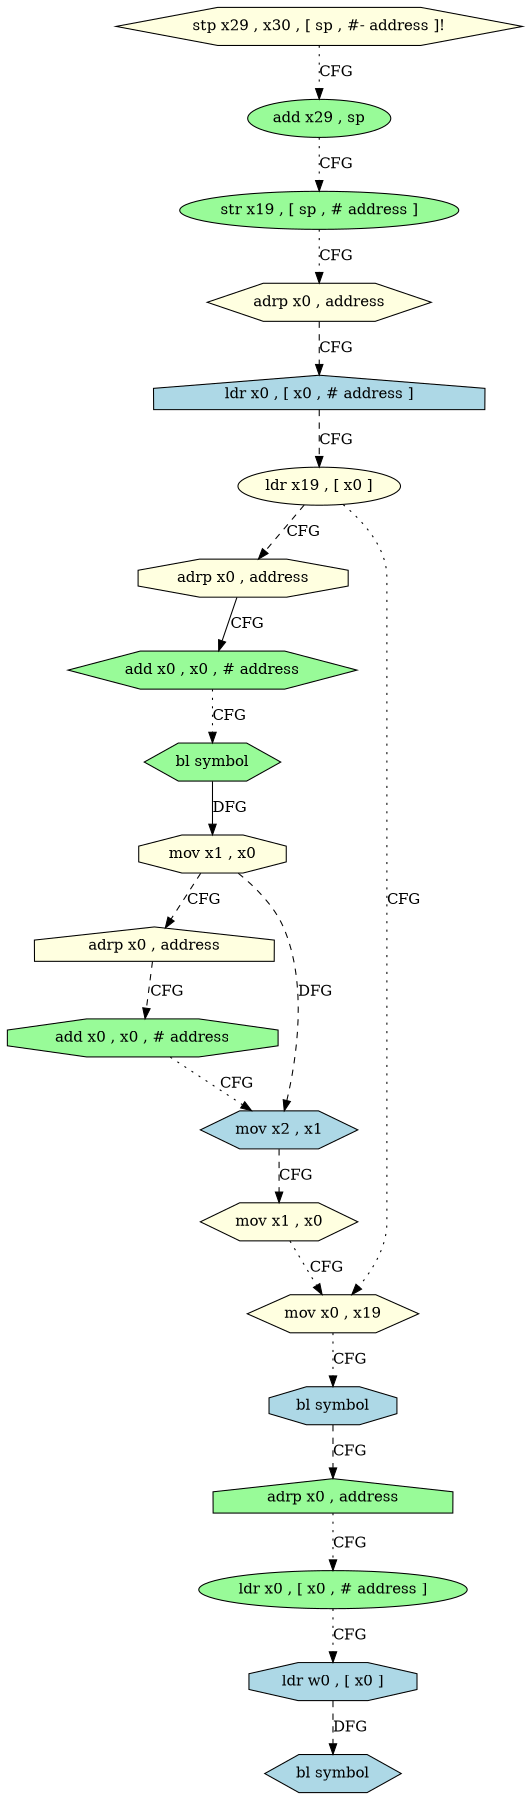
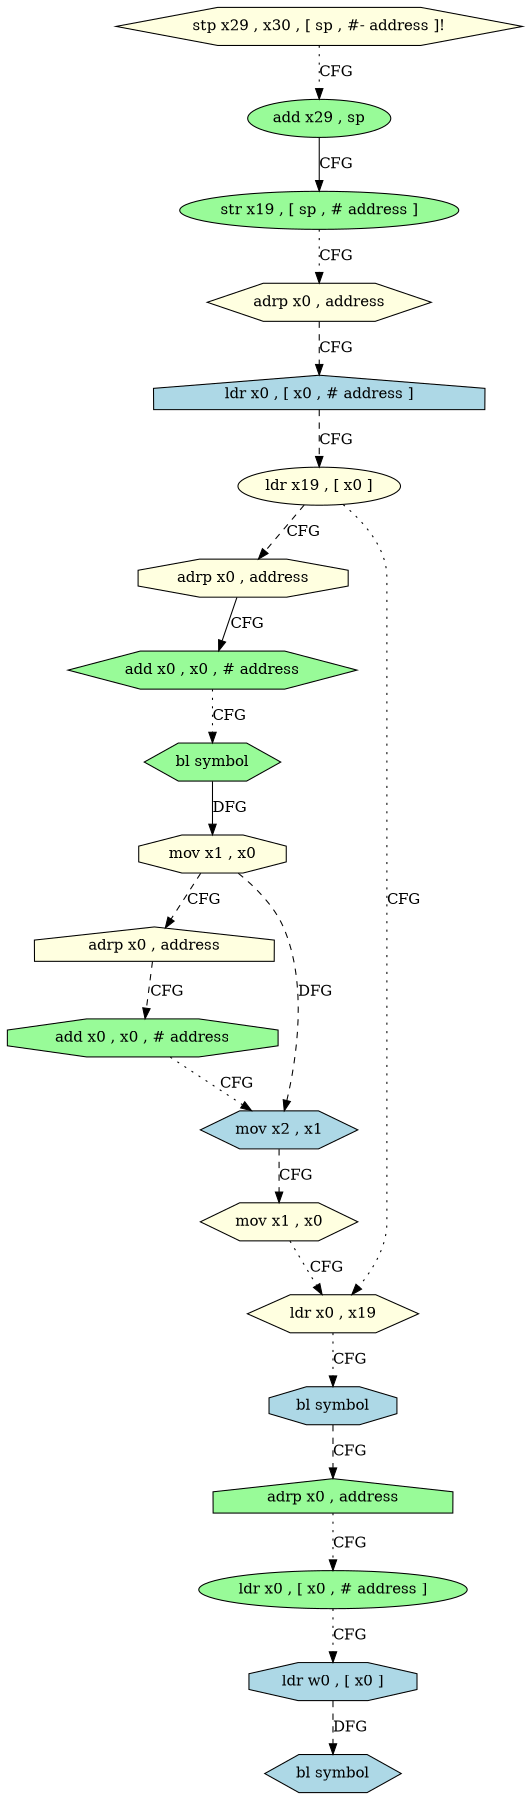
edge "add x29 , sp" -> "str x19 , [ sp , # address ]": style dotted -> solid
node "mov x0 , x19": label "mov x0 , x19" -> "ldr x0 , x19"
